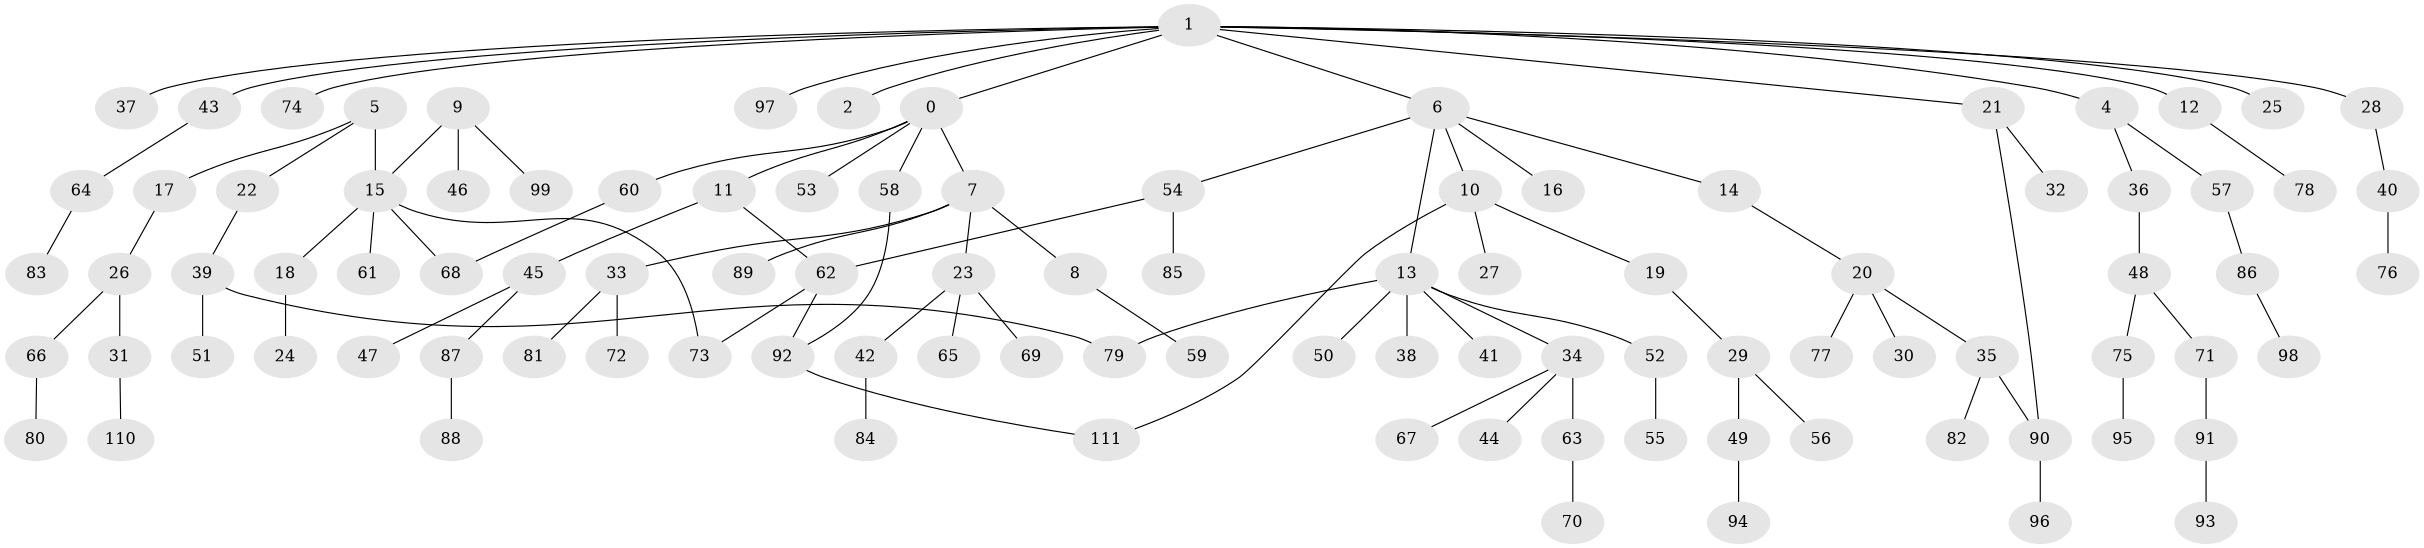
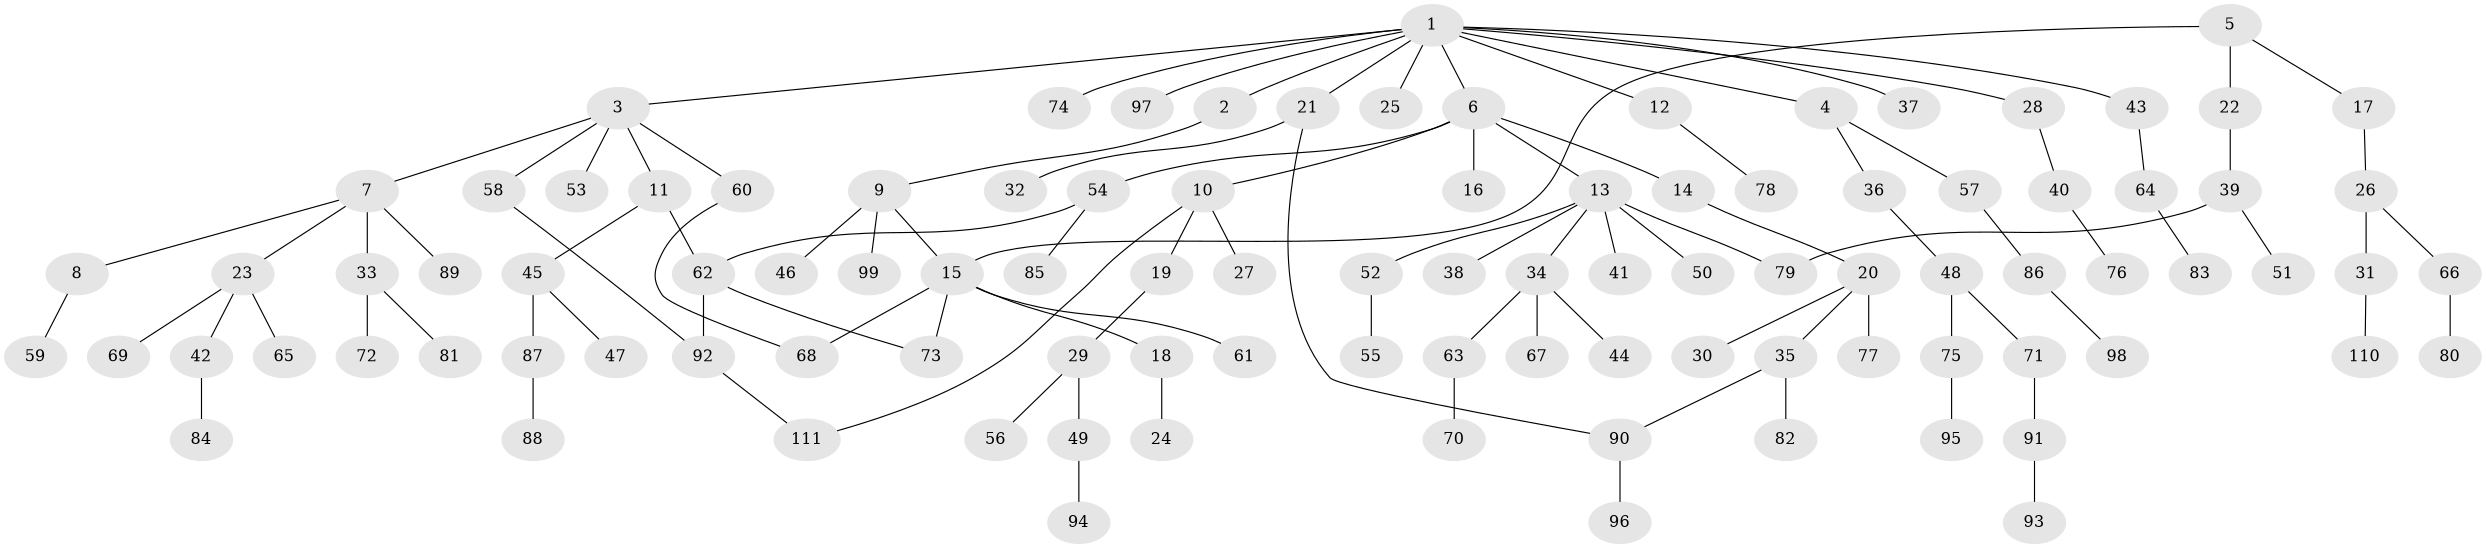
node "0": label "0" -> "3"
edge "2" -- "9": added
